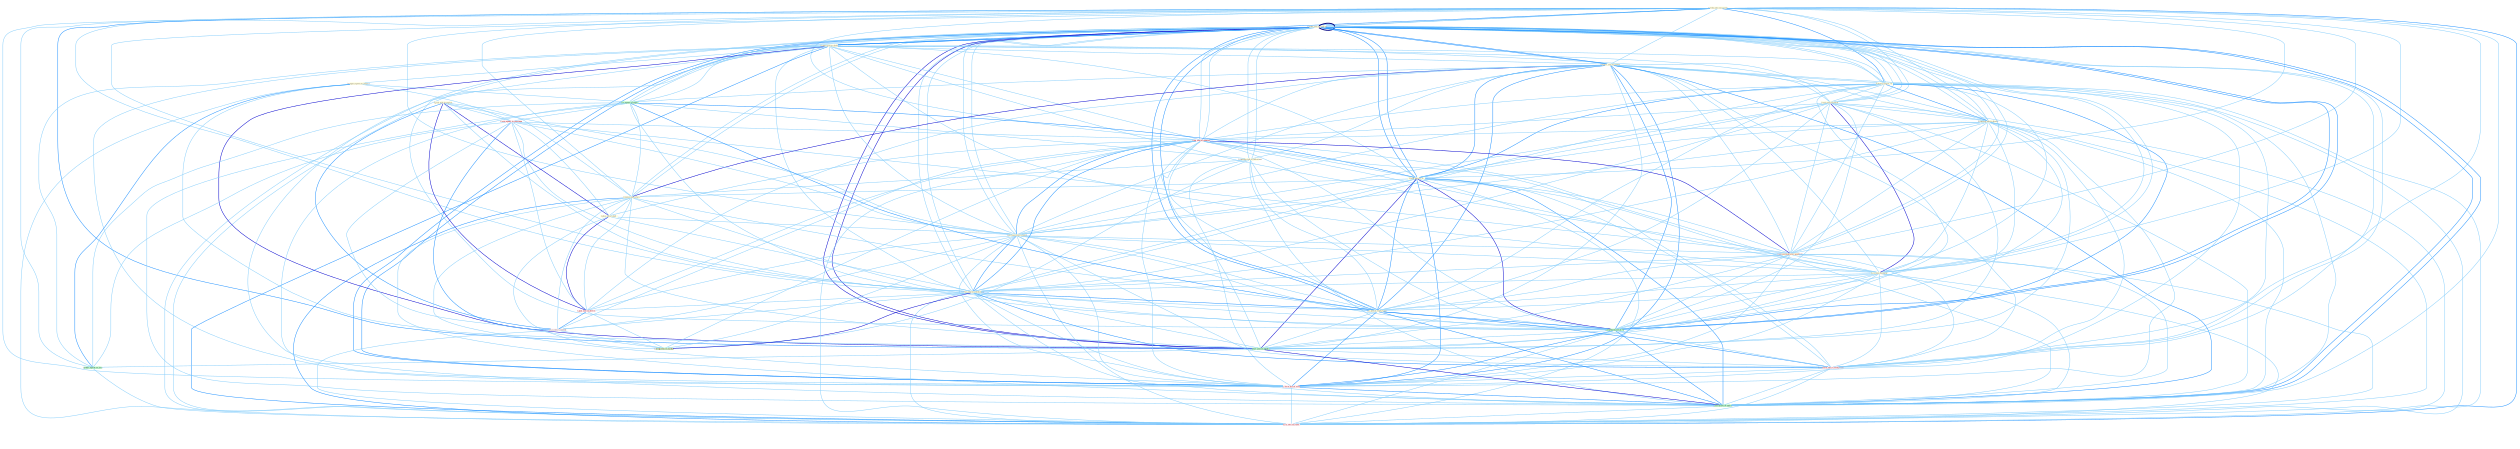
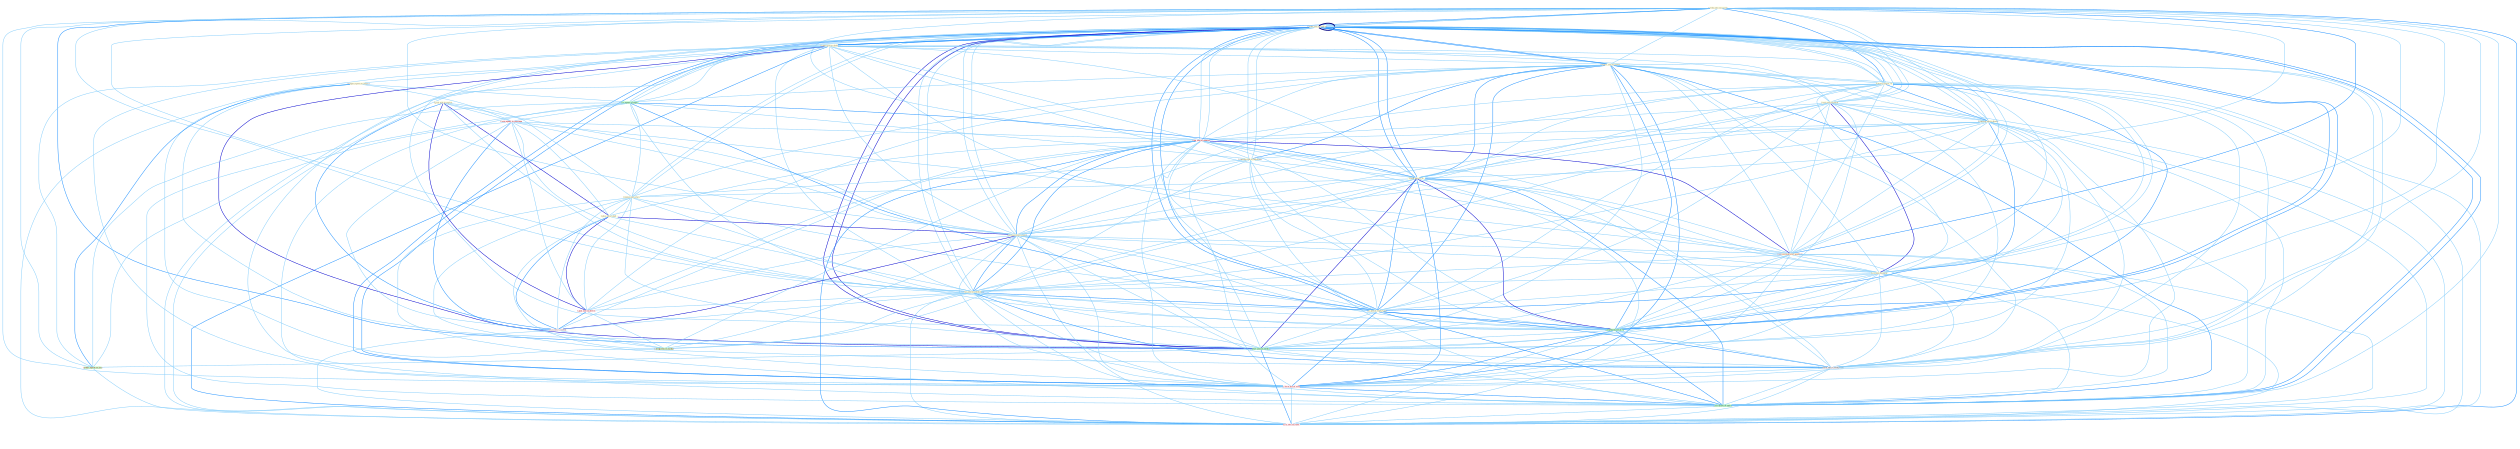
edge "1_reduc_rate_on_incom" -- "0_taken_role_of_on": now "1_reduc_rate_on_incom" -- "1_establish_rate_of_%"
edge "1_reduc_rate_on_incom" -- "0_exceed_rate_sinc_yearnum": color #87cefa -> #1e90ff
edge "1_expect_rate_of_return" -- "1_manag_risk_of_othernum": color #87cefa -> #1e90ff
edge "1_expect_rate_of_return" -- "0_taken_role_of_on": color #0000cd -> #87cefa
edge "0_boost_rate_to_%" -- "1_had_rate_of_%": color #1e90ff -> #87cefa
edge "1_manag_risk_of_othernum" -- "1_had_rate_of_%": added
edge "0_manag_rate_to_death" -- "0_cut_rate_by_point": now "0_manag_rate_to_death" -- "1_manag_risk_of_othernum"
edge "1_plai_role_in_fall" -- "7_increas_rate_in_coupl": color #87cefa -> #0000cd
edge "1_plai_role_in_fall" -- "1_ha_role_in_countri": added
edge "0_exceed_rate_sinc_yearnum" -- "1_is_rate_of_entitynam": removed
edge "7_increas_rate_in_coupl" -- "1_lower_rate_on_million": added
edge "0_manag_rate_to_death" -- "1_is_rate_of_entitynam": color #87cefa -> #1e90ff
edge "7_increas_rate_in_coupl" -- "1_ha_role_in_countri": color #87cefa -> #0000cd
edge "0_pai_rate_in_quarter" -- "1_calcul_rate_of_option": now "0_pai_rate_in_quarter" -- "1_manag_risk_of_othernum"
edge "1_relax_rate_in_entitynam" -- "1_hedg_risk_in_market": color #0000cd -> #87cefa
edge "0_boost_rate_to_%" -- "1_calcul_rate_of_option": removed
edge "1_lower_rate_on_debt" -- "0_confirm_rate_at_entitynam": added
node "1_await_report_on_loss": fontcolor #2f4f4f -> #b22222
node "0_confirm_rate_at_entitynam": fontcolor #b22222 -> #2f4f4f
edge "1_lower_rate_on_million" -- "1_calcul_rate_of_option": color #0000cd -> #87cefa
edge "0_taken_role_of_on" -- "0_ha_rate_on_morn": now "1_lower_rate_on_million" -- "0_ha_rate_on_morn"
edge "0_pai_rate_in_quarter" -- "0_ha_rate_on_morn": color #87cefa -> #1e90ff
